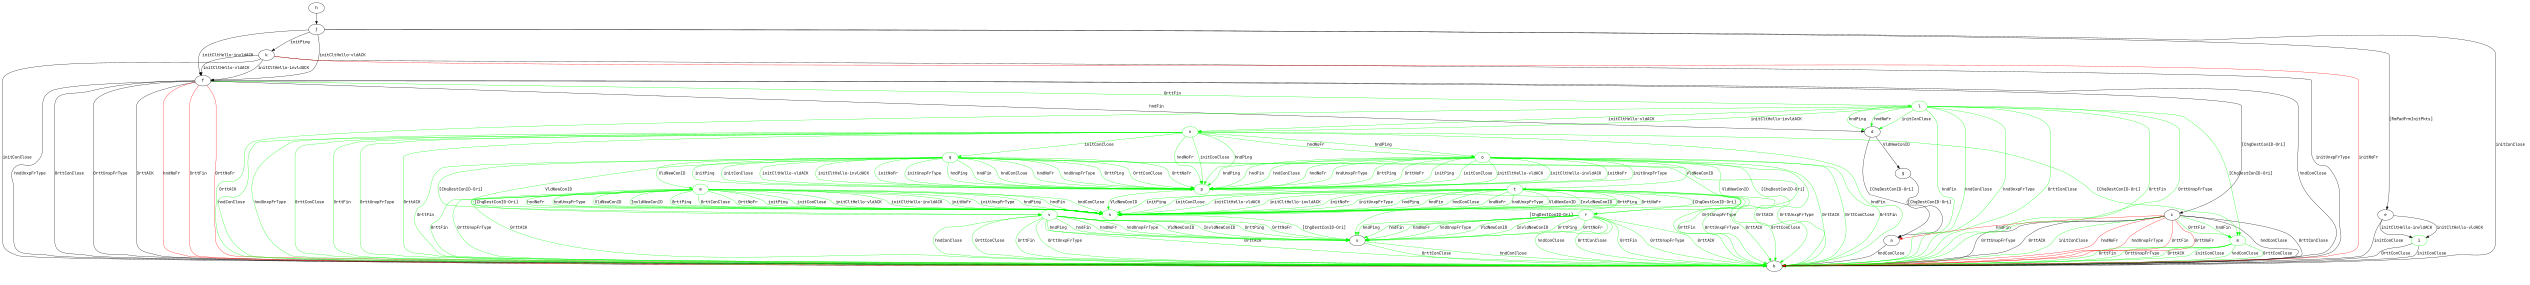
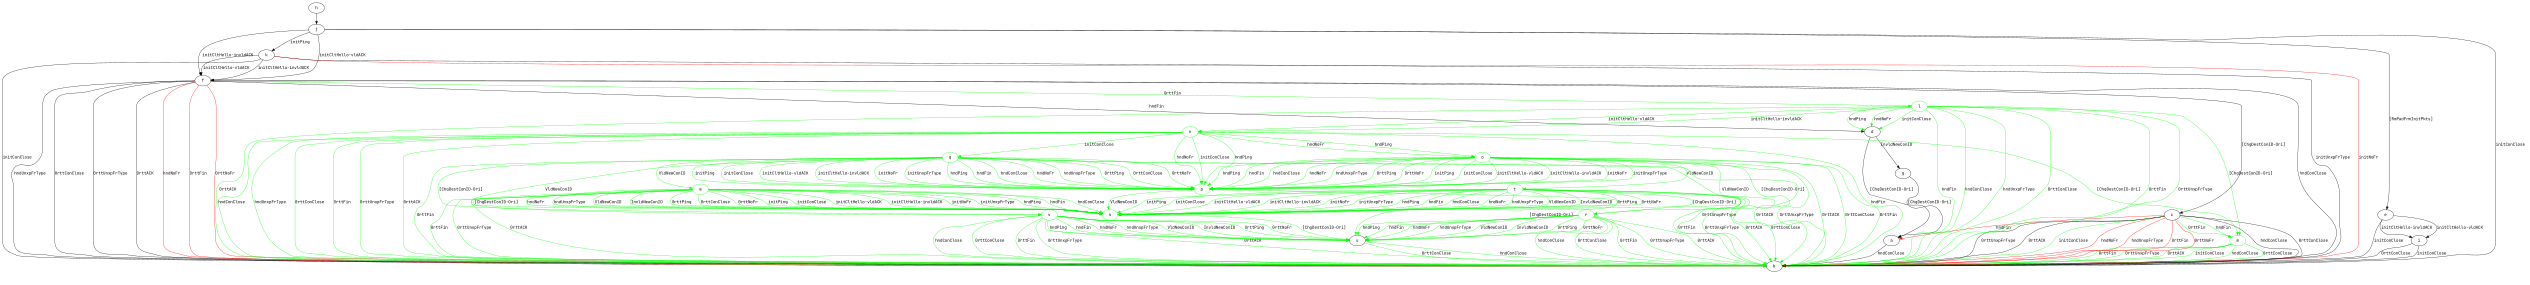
edge "d" -> "g": label "VldNewConID " -> "InvldNewConID "
node "i": color green -> black
